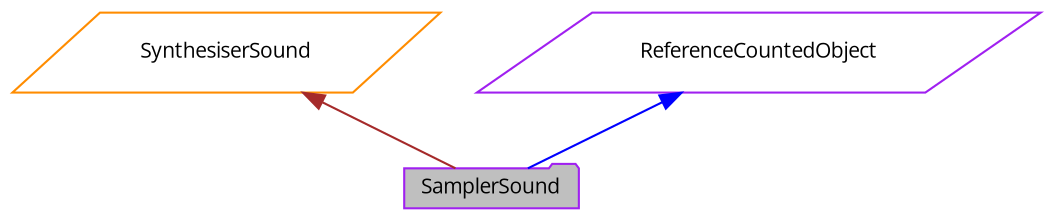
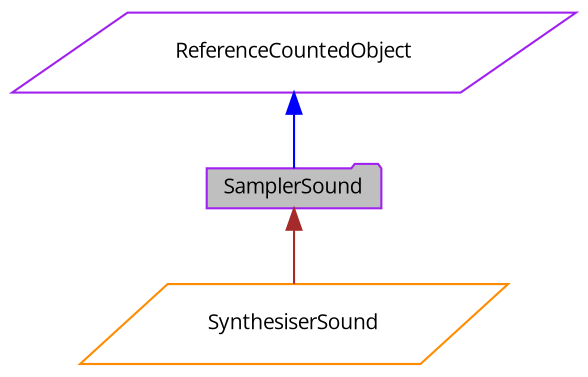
edge "SamplerSound" -> "SynthesiserSound": reversed
